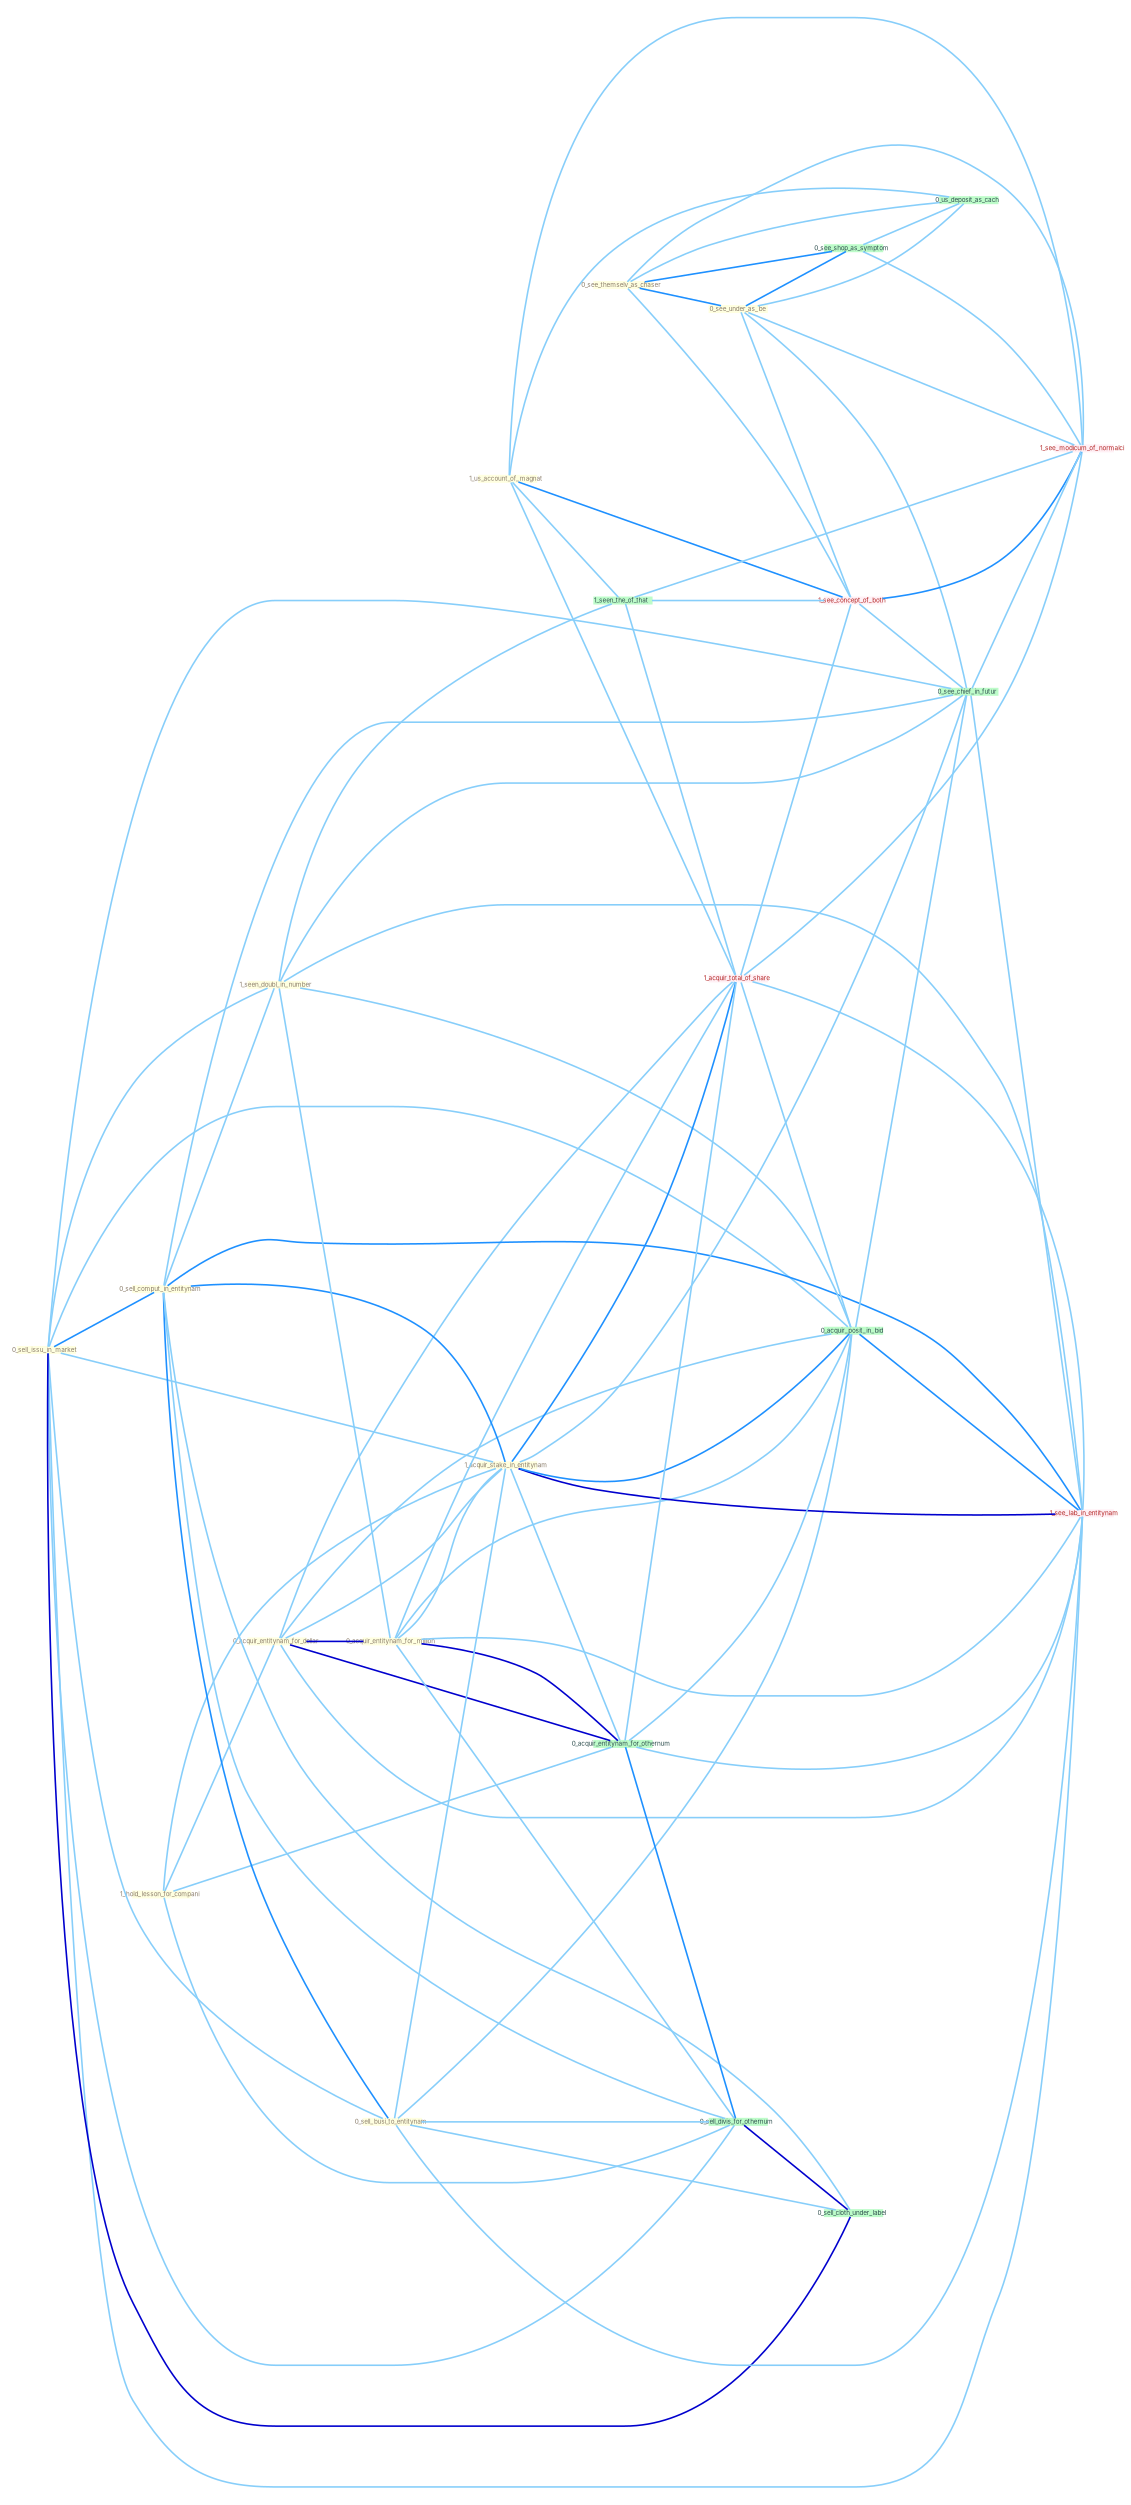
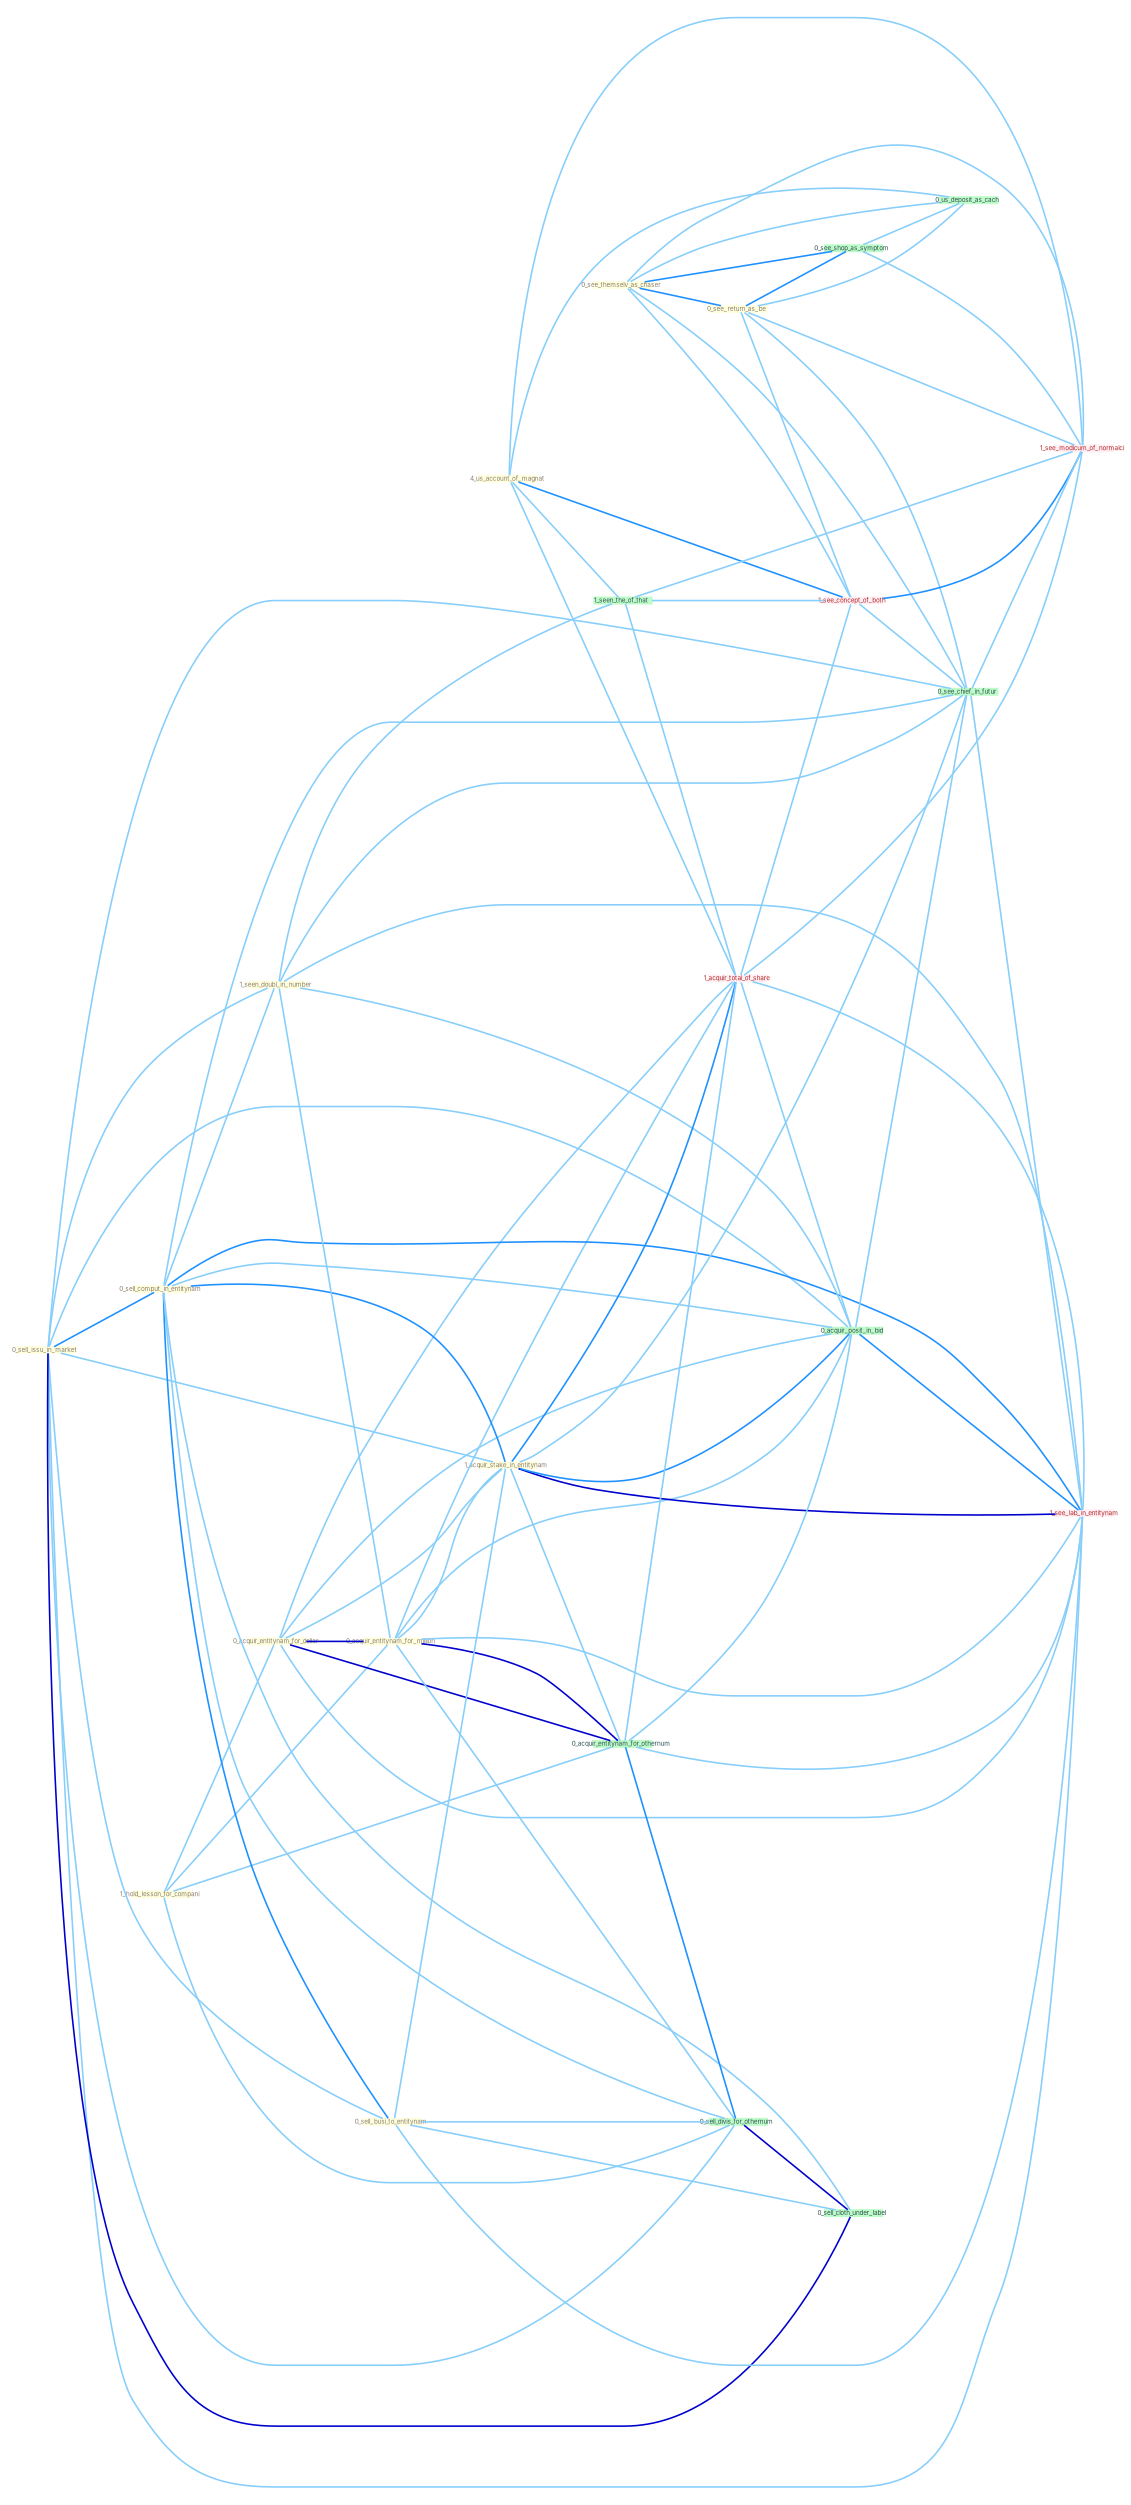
node "0_see_under_as_be": label "0_see_under_as_be" -> "0_see_return_as_be"
edge "0_see_themselv_as_chaser" -- "0_see_chief_in_futur": added
node "1_us_account_of_magnat": label "1_us_account_of_magnat" -> "4_us_account_of_magnat"
edge "1_acquir_stake_in_entitynam" -- "1_hold_lesson_for_compani": now "0_acquir_entitynam_for_million" -- "1_hold_lesson_for_compani"
edge "0_acquir_posit_in_bid" -- "0_sell_busi_to_entitynam": now "0_acquir_posit_in_bid" -- "0_sell_comput_in_entitynam"
